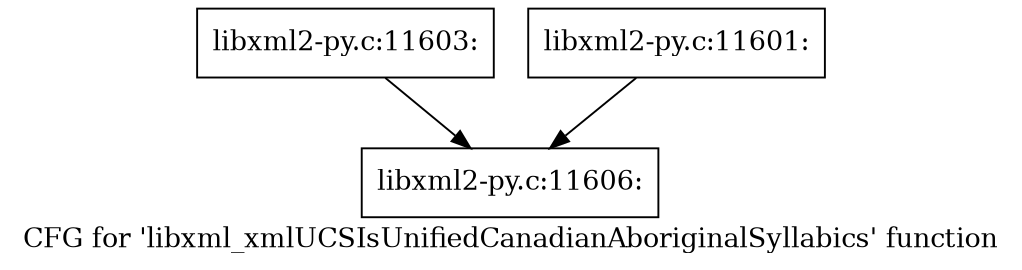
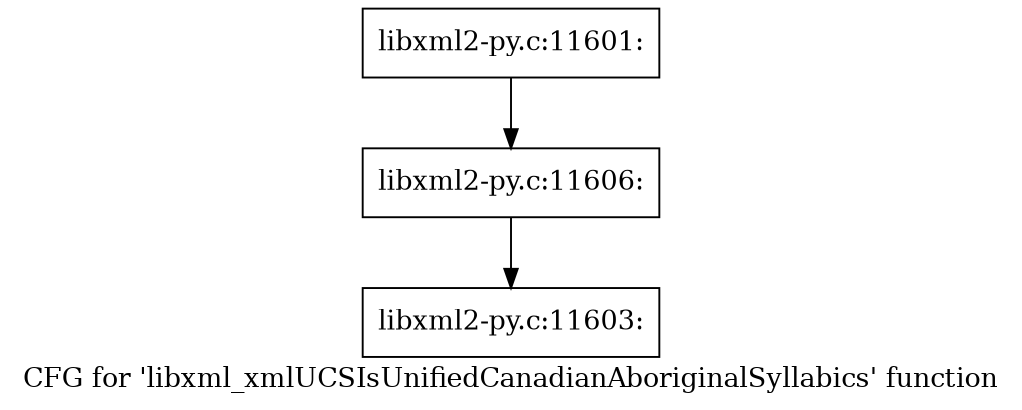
edge "libxml2-py.c:11603:" -> "libxml2-py.c:11606:": reversed
